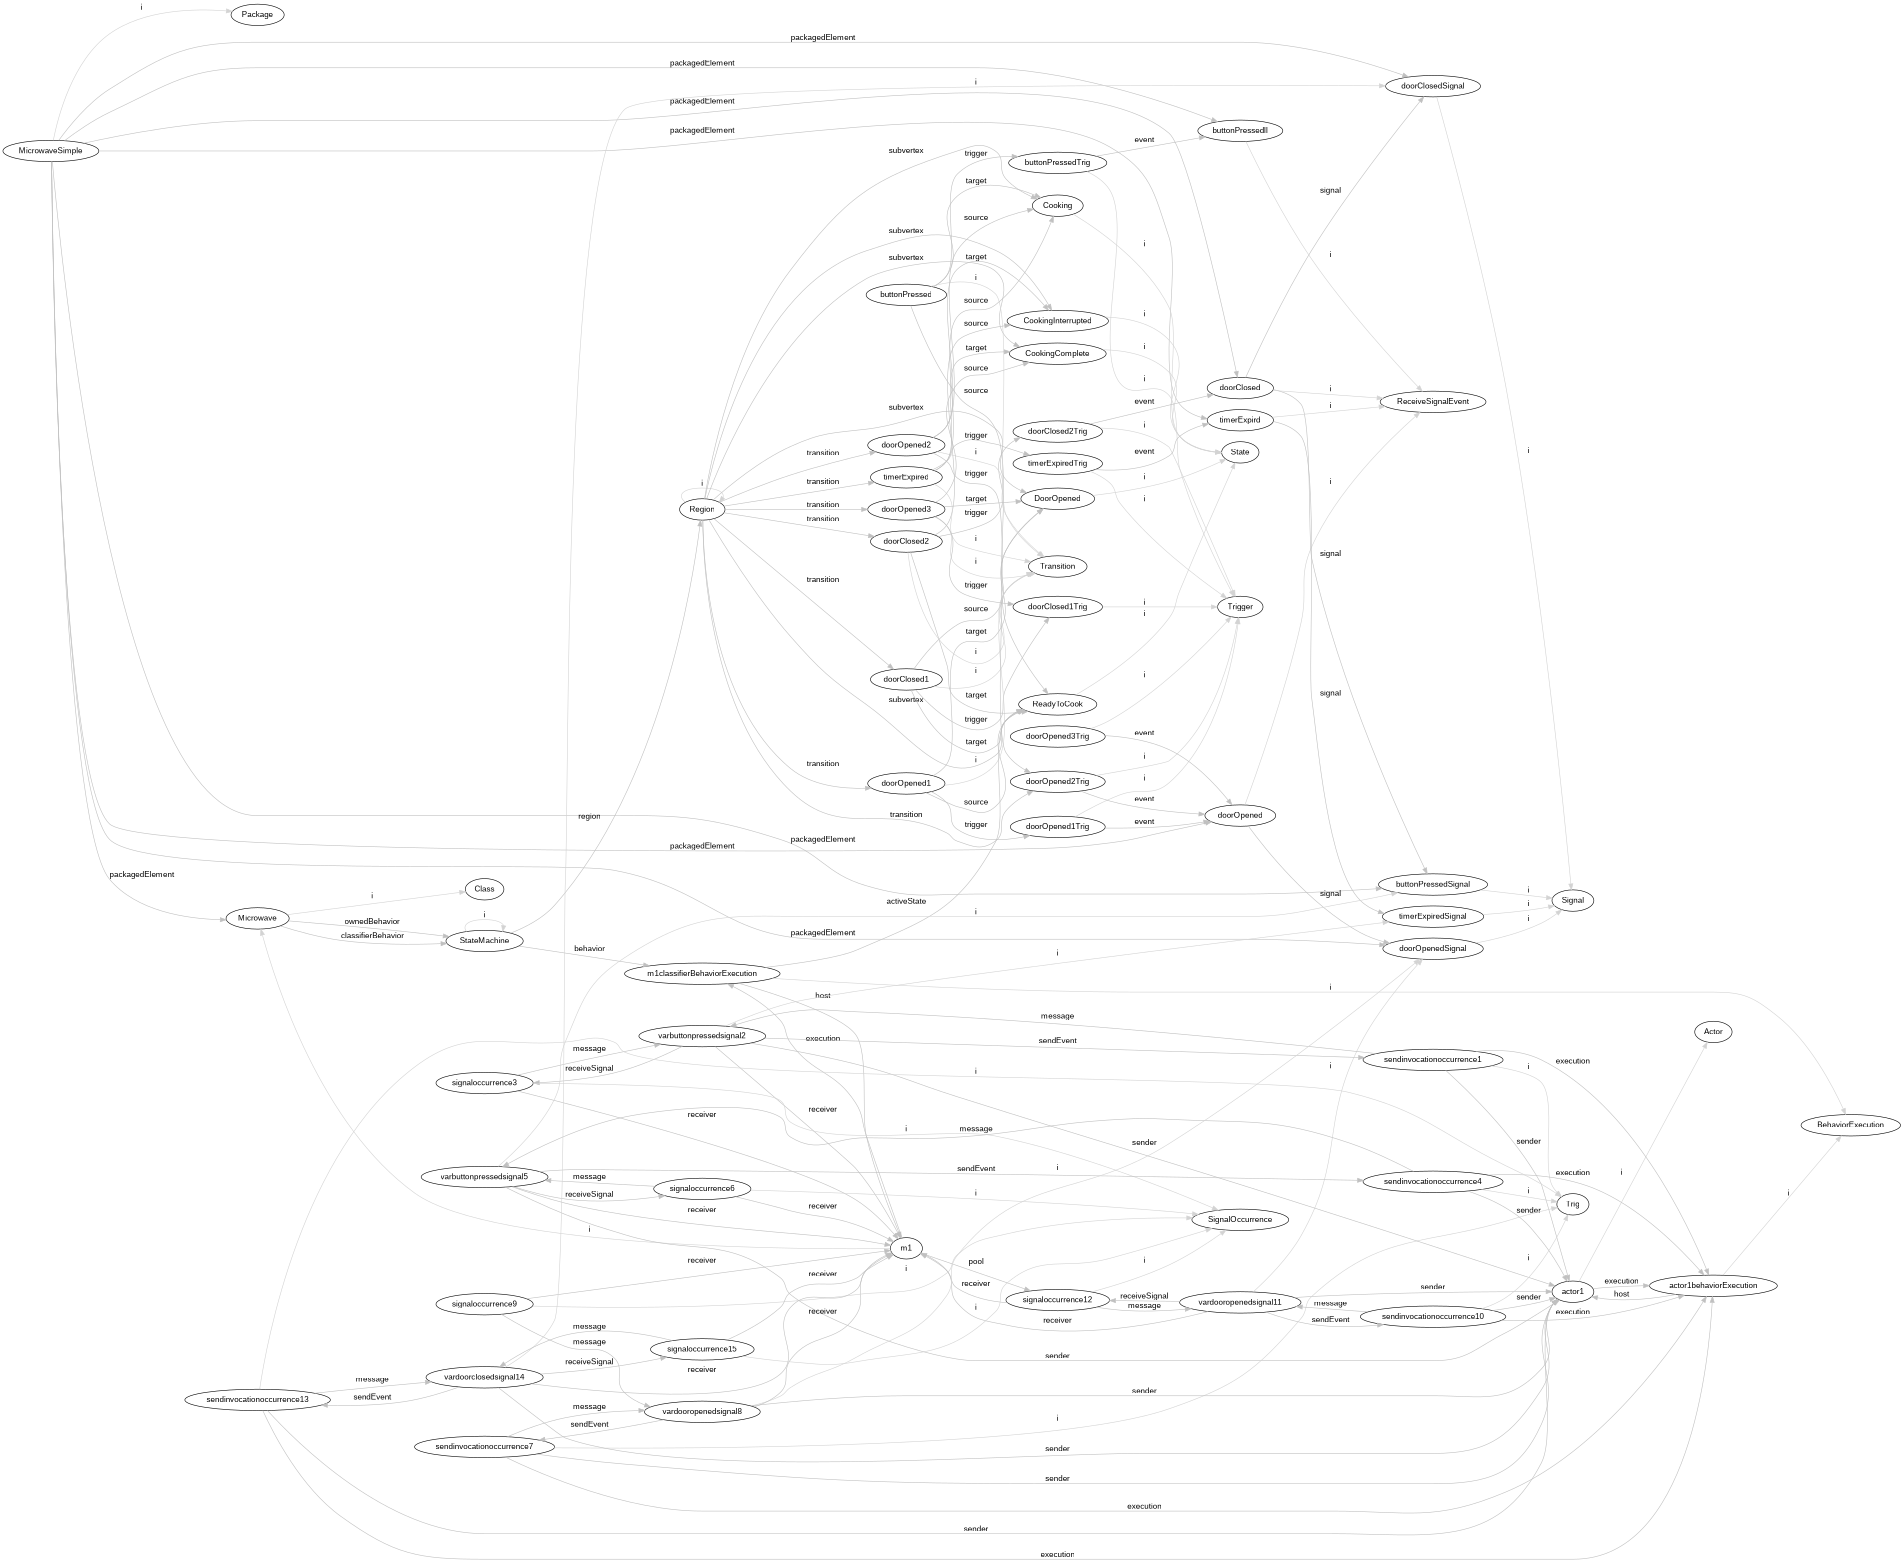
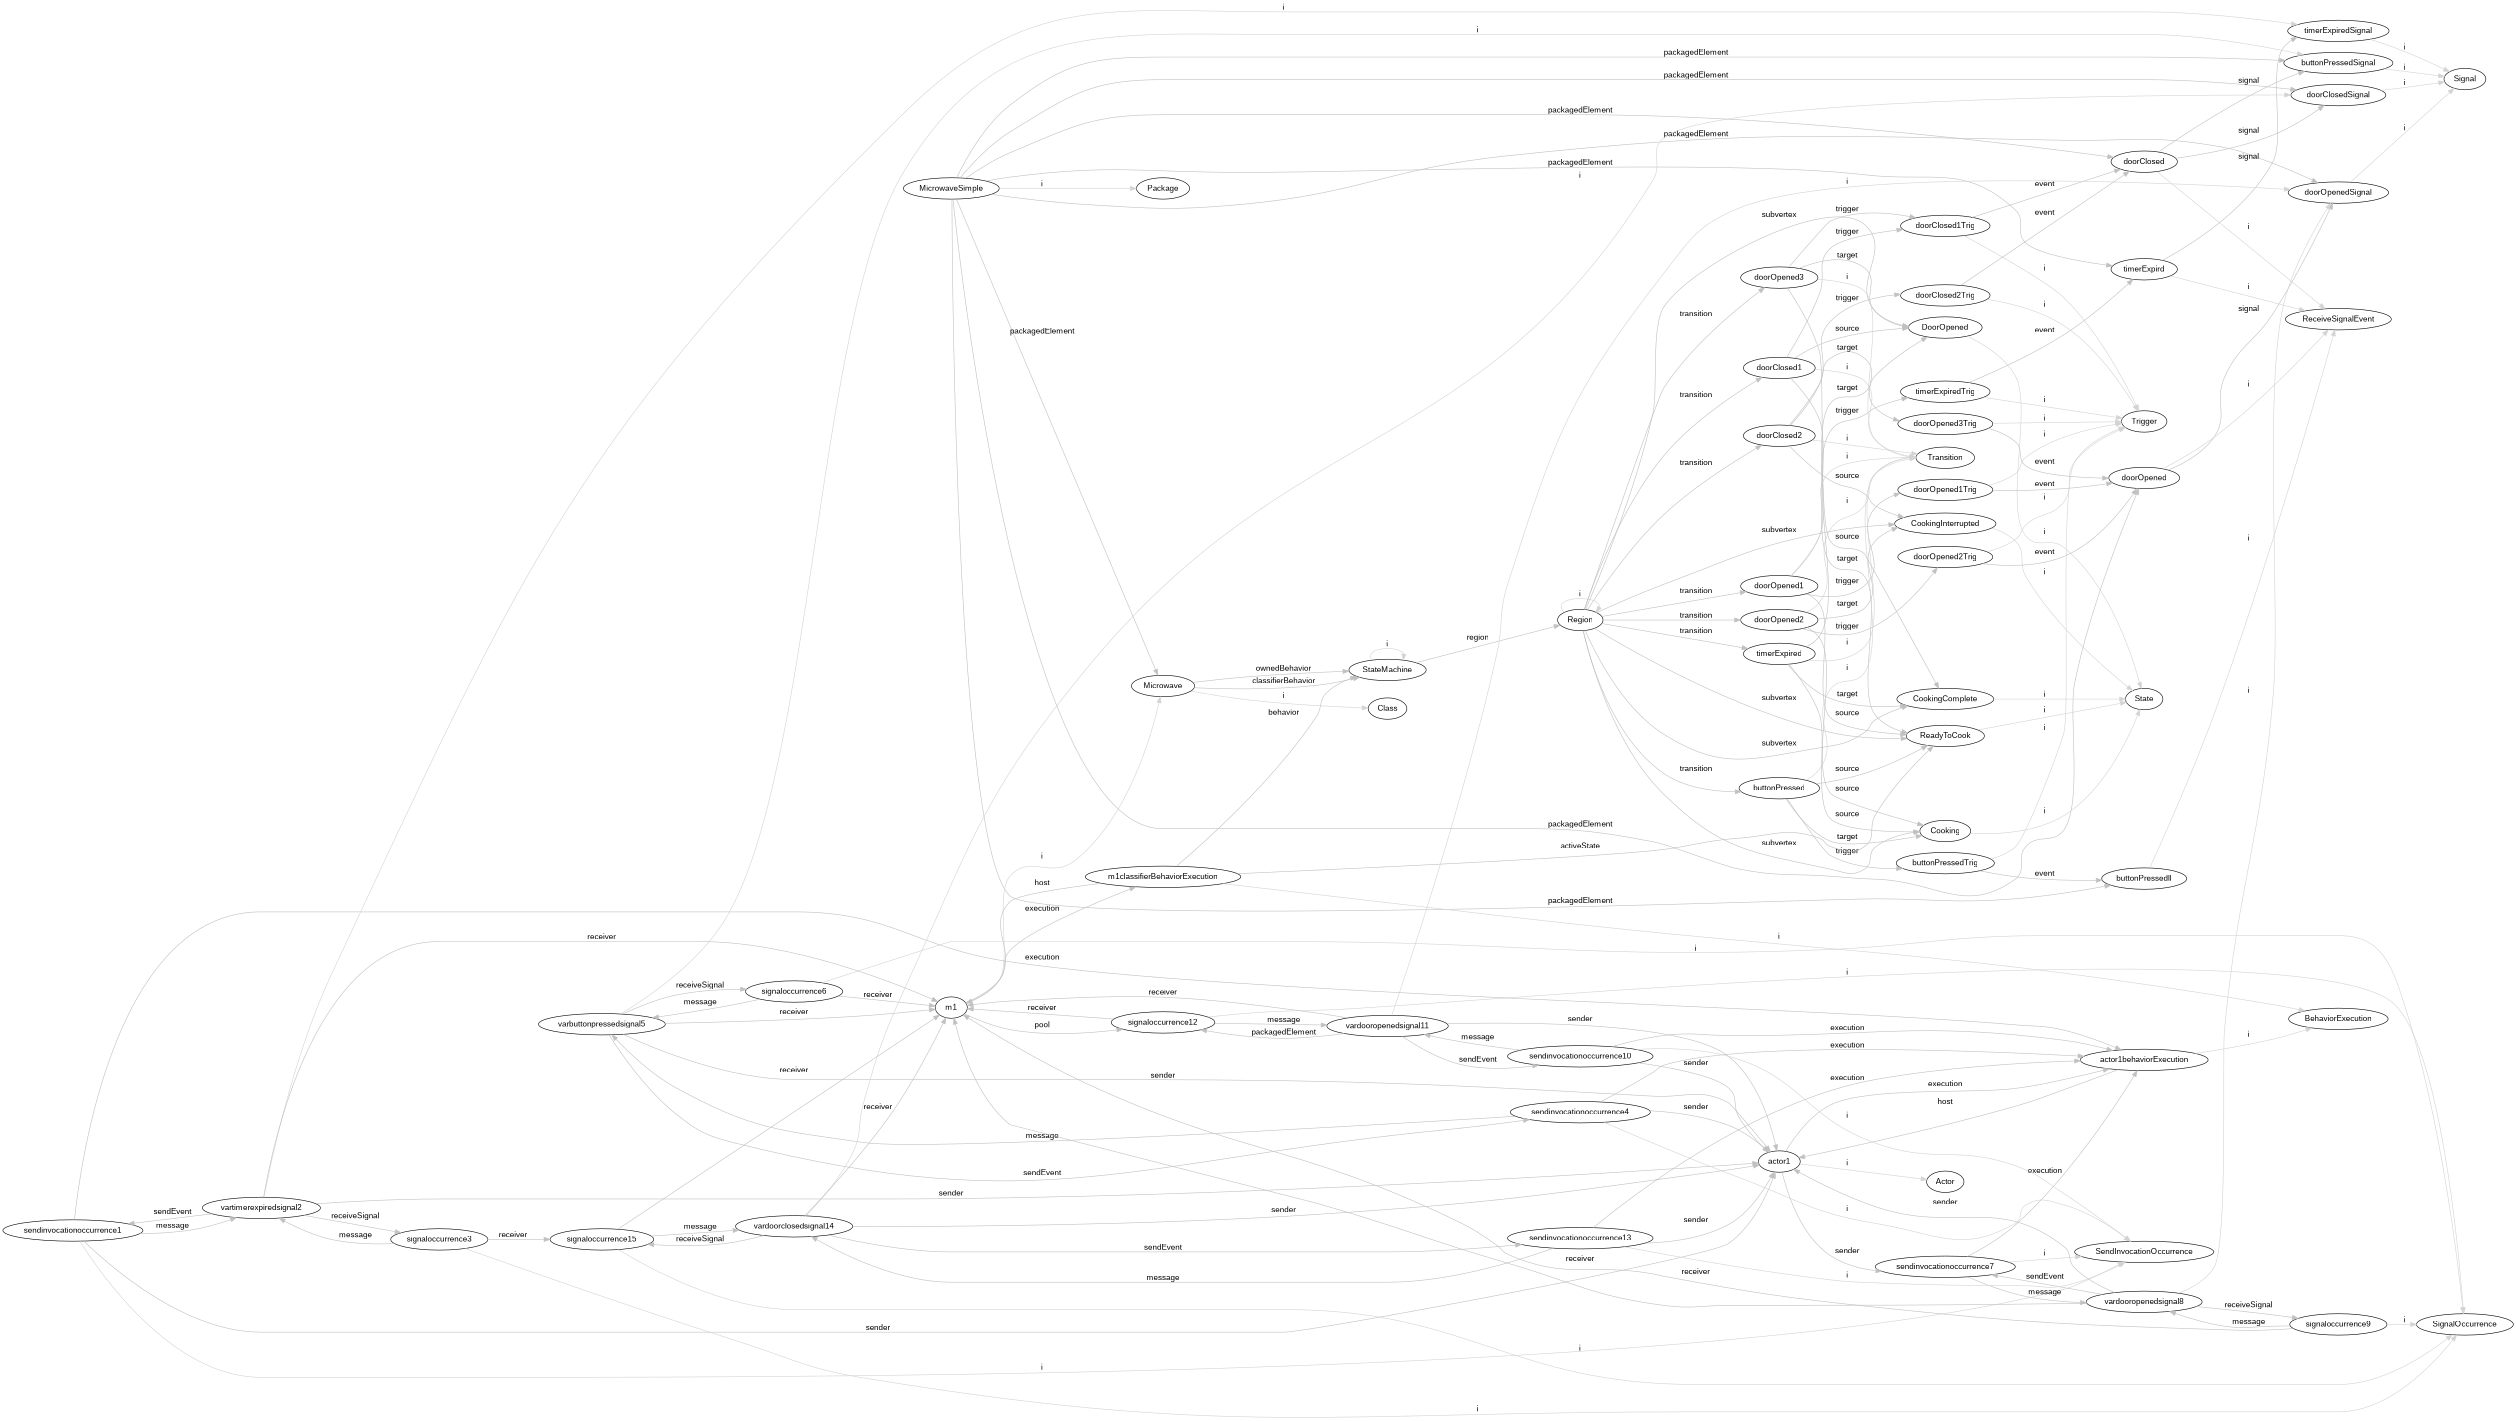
edge "doorClosed1Trig" -> "doorClosed": added, label "event"
edge "doorClosed2" -> "ReadyToCook": now "doorClosed2" -> "doorOpened3Trig"
edge "Region" -> "doorOpened2Trig": now "Region" -> "buttonPressed"
edge "StateMachine" -> "m1classifierBehaviorExecution": reversed
node "varbuttonpressedsignal2": label "varbuttonpressedsignal2" -> "vartimerexpiredsignal2"
edge "signaloccurrence3" -> "m1": now "signaloccurrence3" -> "signaloccurrence15"
node "Trig": label "Trig" -> "SendInvocationOccurrence"
edge "vardooropenedsignal11" -> "signaloccurrence12": label "receiveSignal" -> "packagedElement"
edge "vardooropenedsignal8" -> "signaloccurrence9": added, label "receiveSignal"
edge "sendinvocationoccurrence7" -> "actor1": reversed
